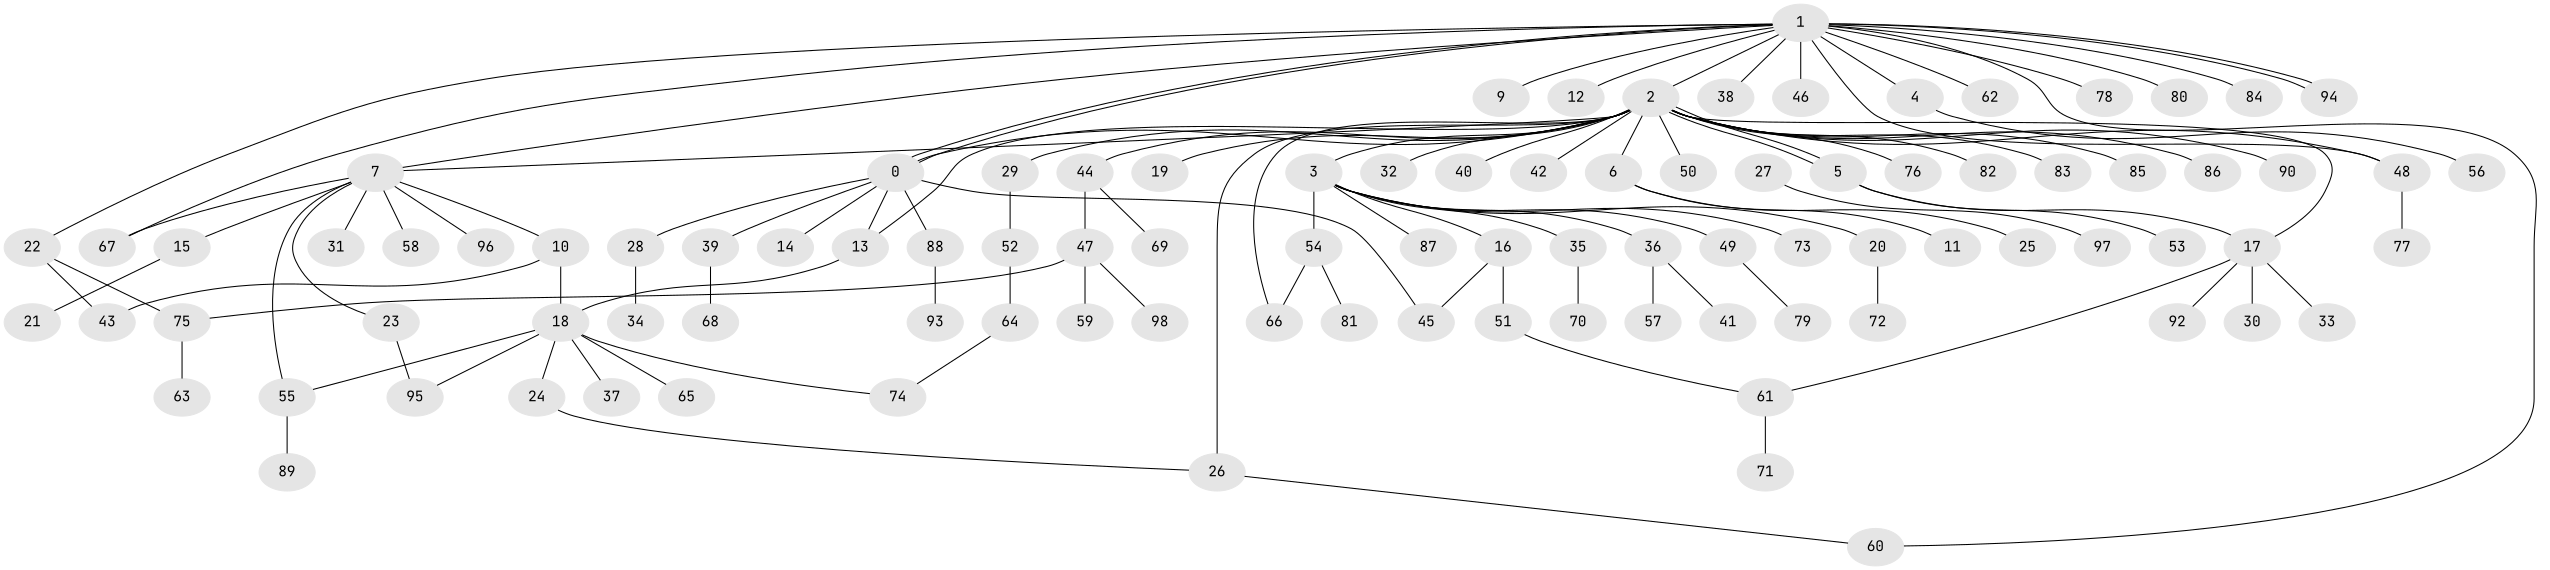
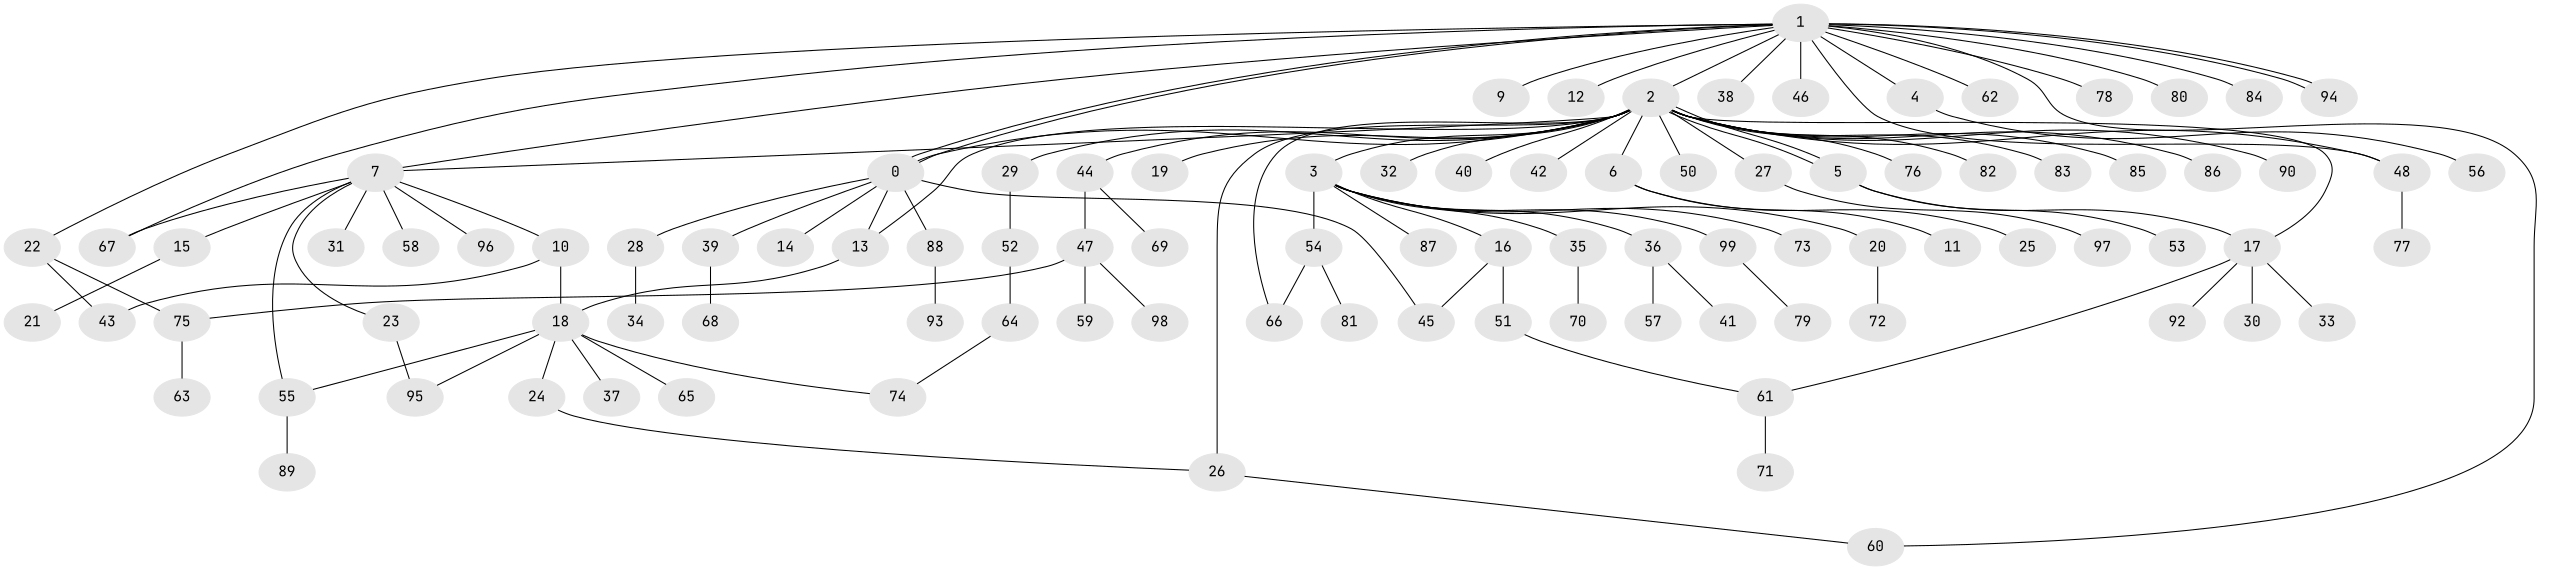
edge "2" -- "27": added
node "49": label "49" -> "99"
